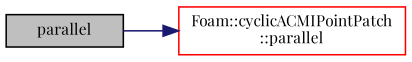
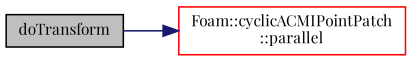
node "parallel": label "parallel" -> "doTransform"
